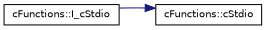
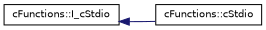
edge "cFunctions::I_cStdio" -> "cFunctions::cStdio": reversed
